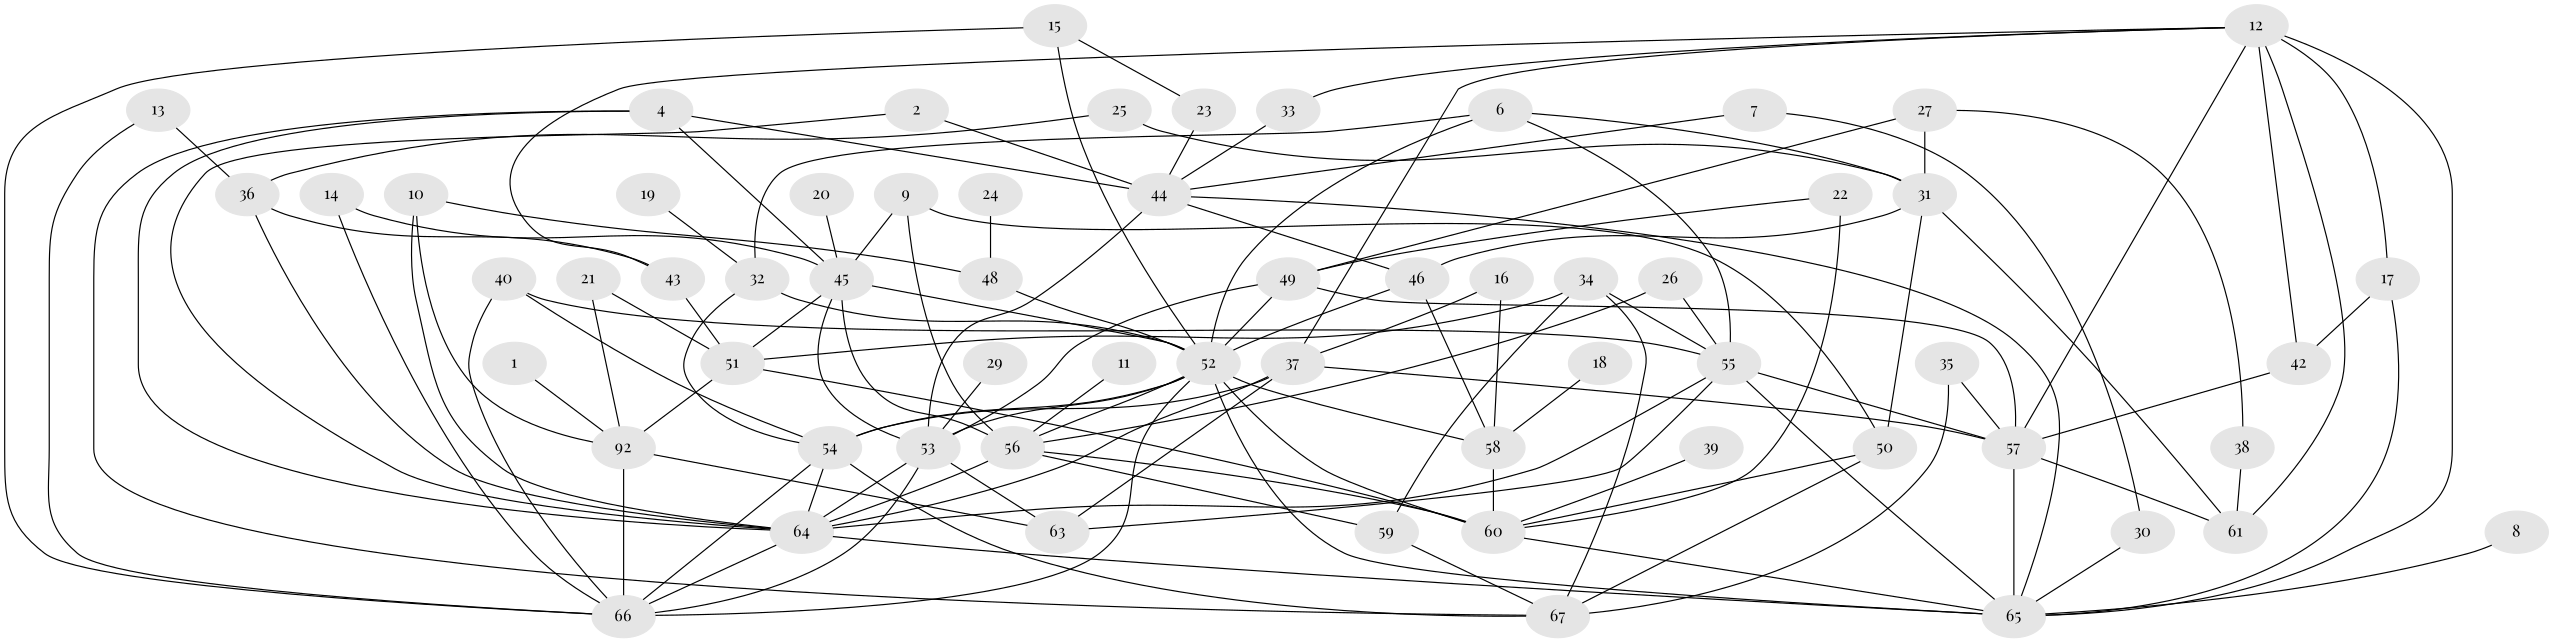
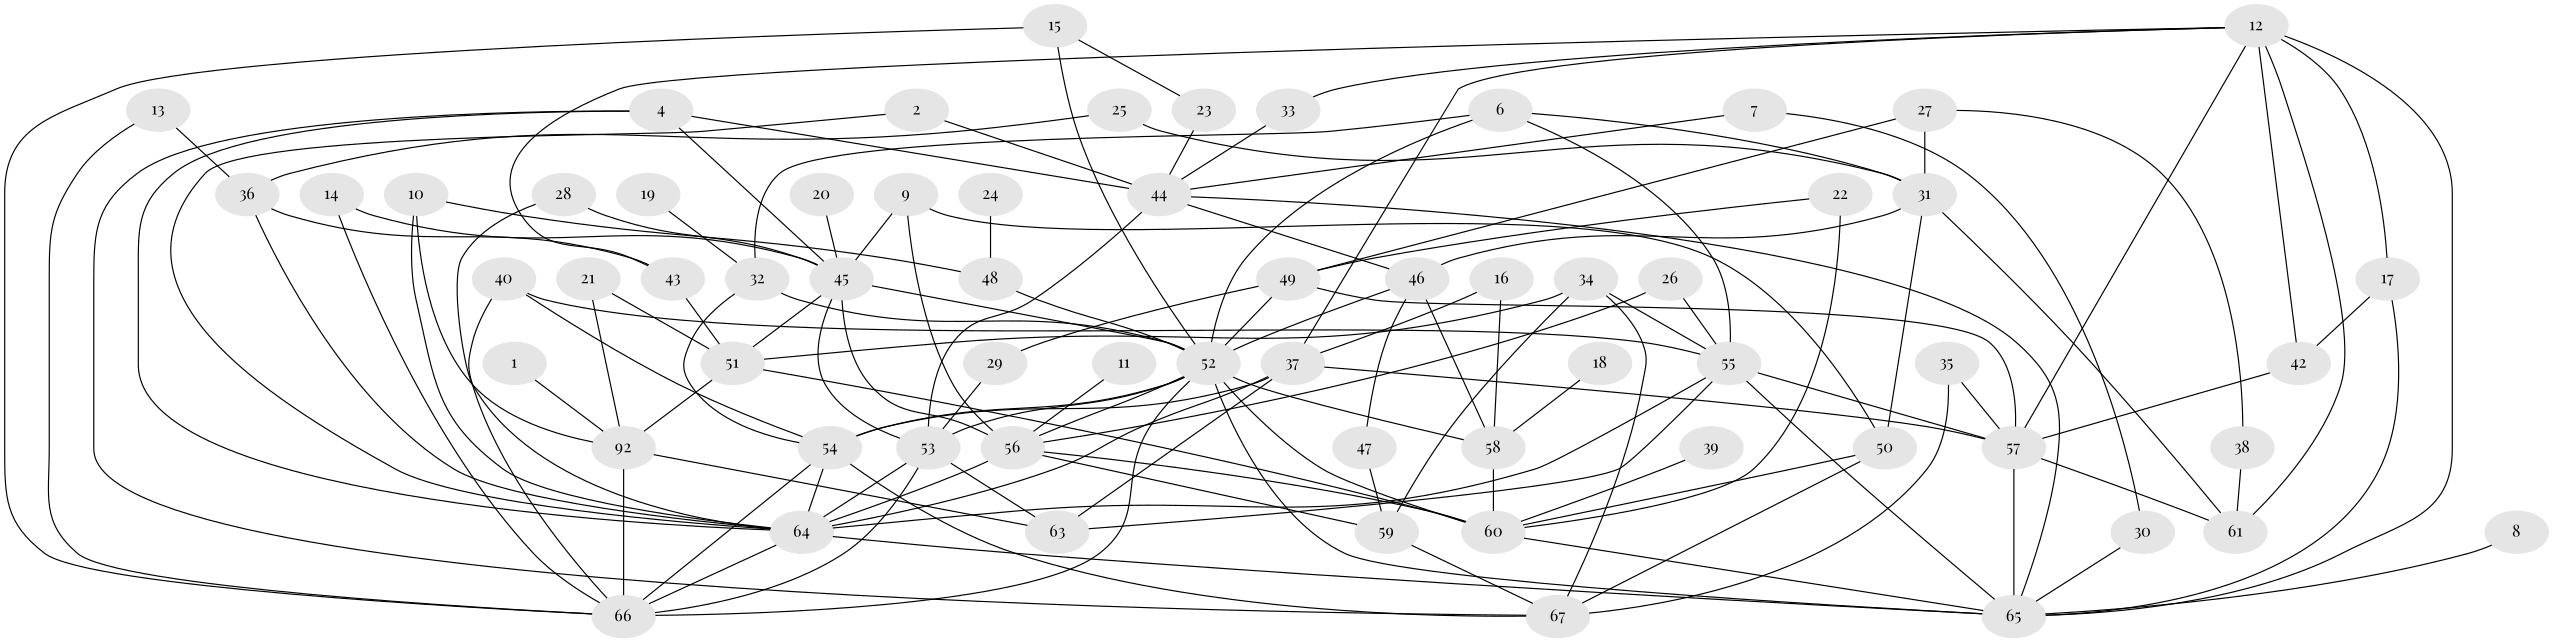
node "28": added
edge "49" -- "53": now "49" -- "29"
node "47": added
